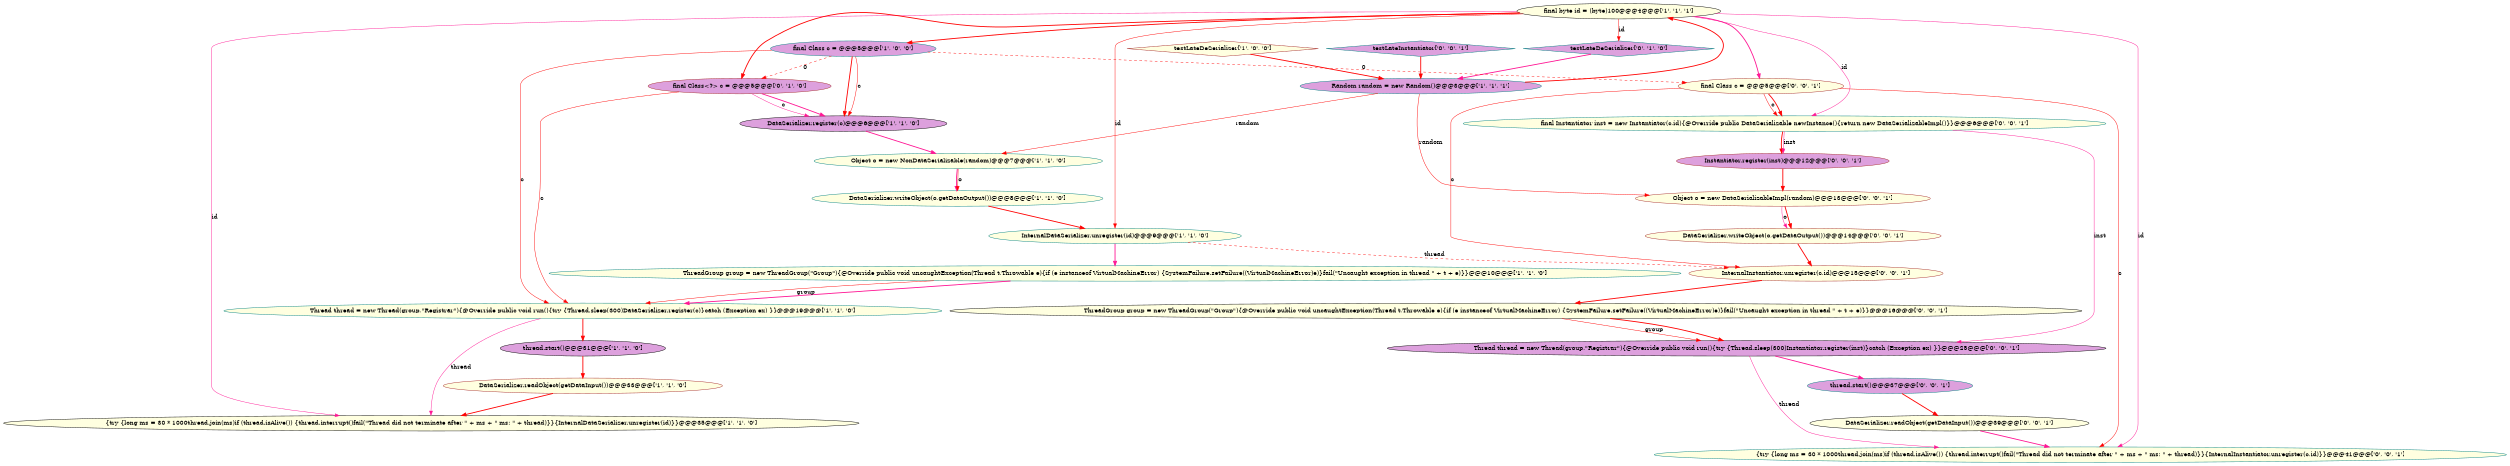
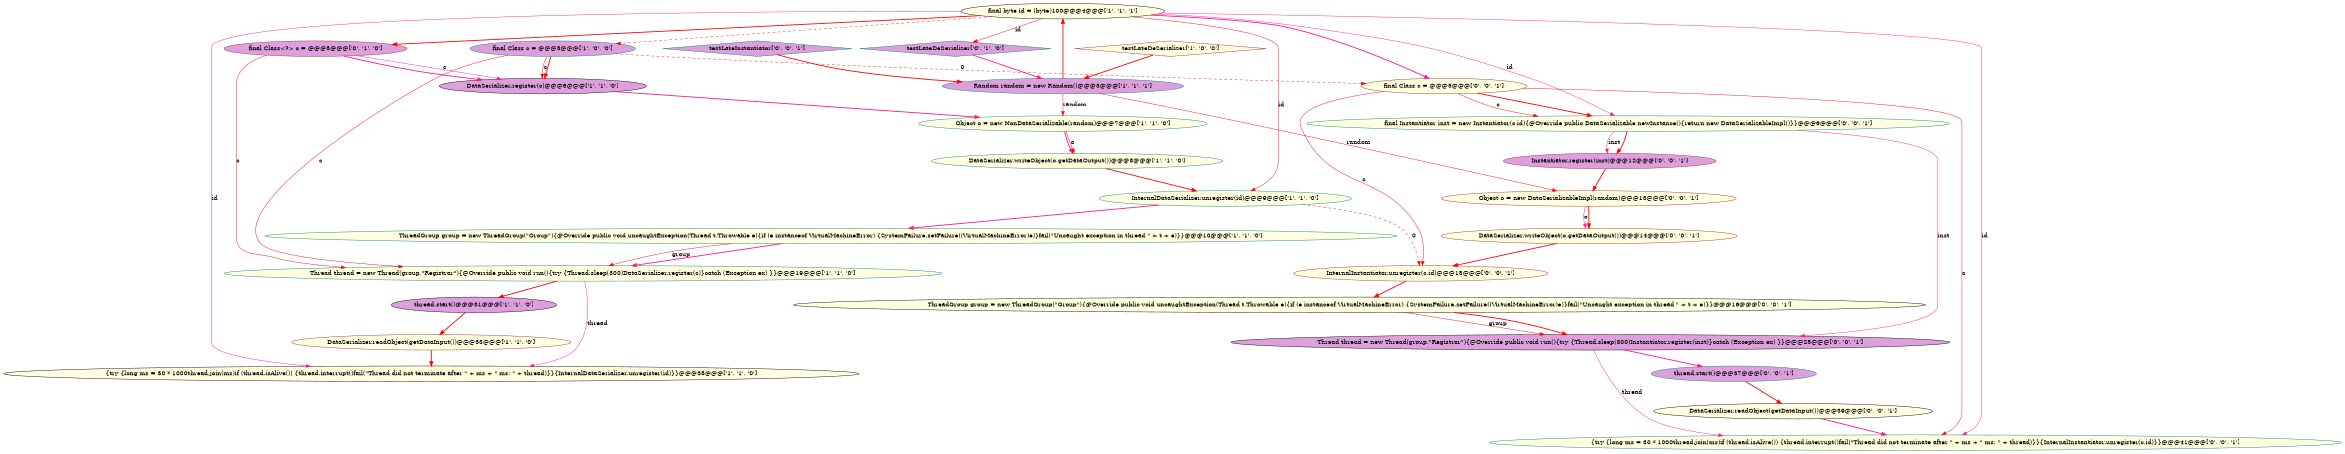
edge "final byte id = (byte)100@@@4@@@['1', '1', '1']" -> "final Class c = @@@5@@@['1', '0', '0']": style bold -> dashed
edge "final Class c = @@@5@@@['1', '0', '0']" -> "final Class<?> c = @@@5@@@['0', '1', '0']": removed, label "0"
edge "InternalDataSerializer.unregister(id)@@@9@@@['1', '1', '0']" -> "InternalInstantiator.unregister(c,id)@@@15@@@['0', '0', '1']": label "thread" -> "0"
